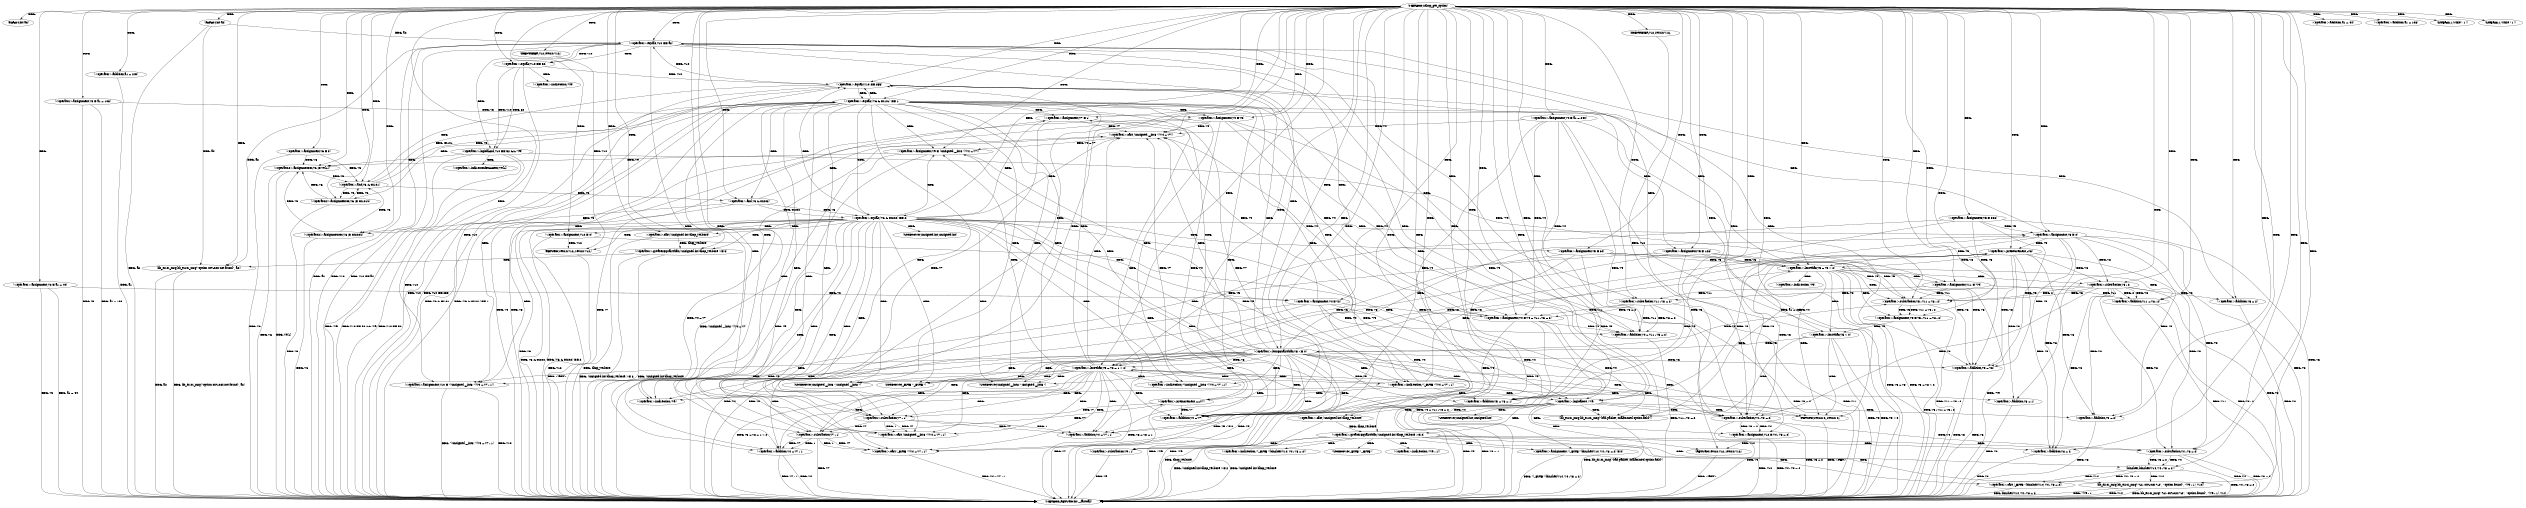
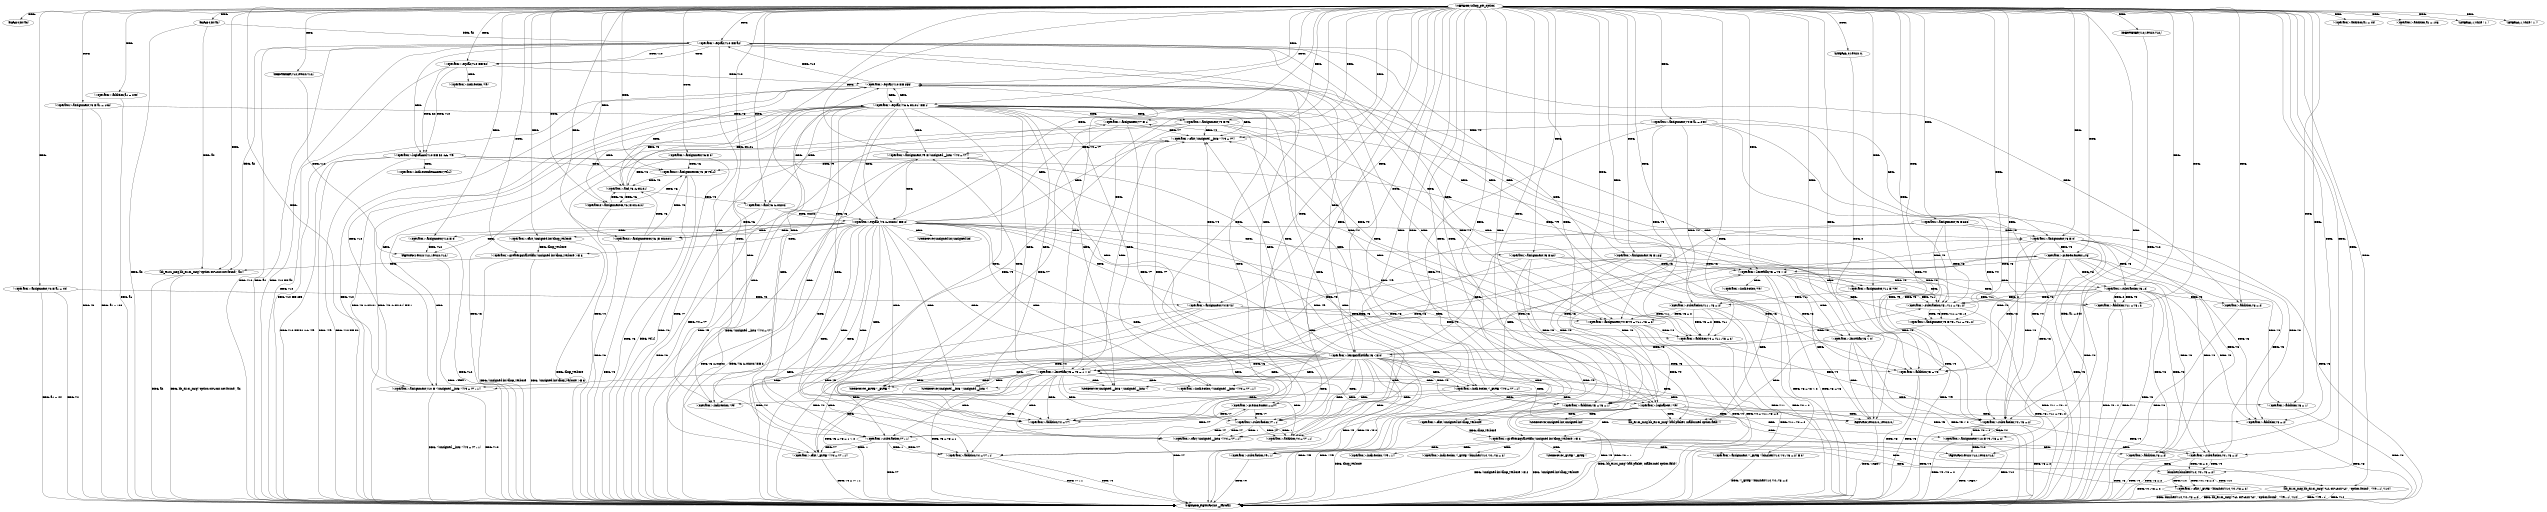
node "(LITERAL,0,return 0;)": added
edge "(<operator>.and,v6 & 0x202)" -> "(<operator>.cast,(unsigned __int8 *)(v4 + v7))": now "(<operator>.equals,(v6 & 0x101) == 1)" -> "(<operator>.cast,(unsigned __int8 *)(v4 + v7))"
edge "(<operator>.assignment,v12 = 0)" -> "(<operator>.logicalNot,!*v9)": now "(<operator>.logicalAnd,v10 == 52 && *v9)" -> "(<operator>.logicalNot,!*v9)"
